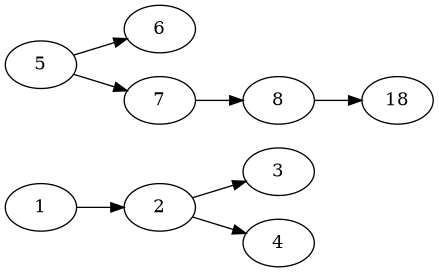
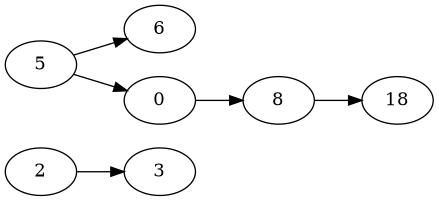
node "7": label "7" -> "0"
node "1": removed
node "4": removed
